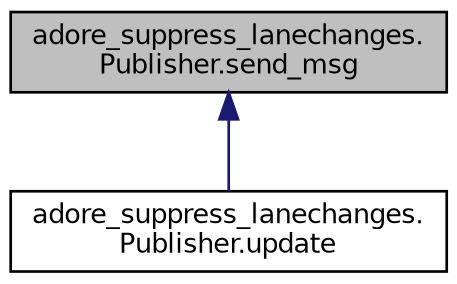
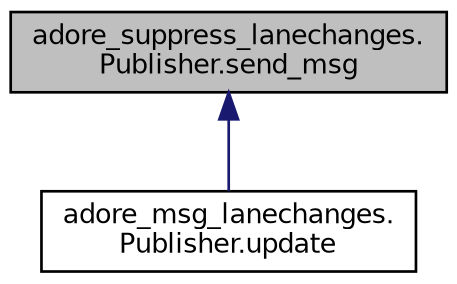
node "adore_suppress_lanechanges. Publisher.update": label "adore_suppress_lanechanges. Publisher.update" -> "adore_msg_lanechanges. Publisher.update"
